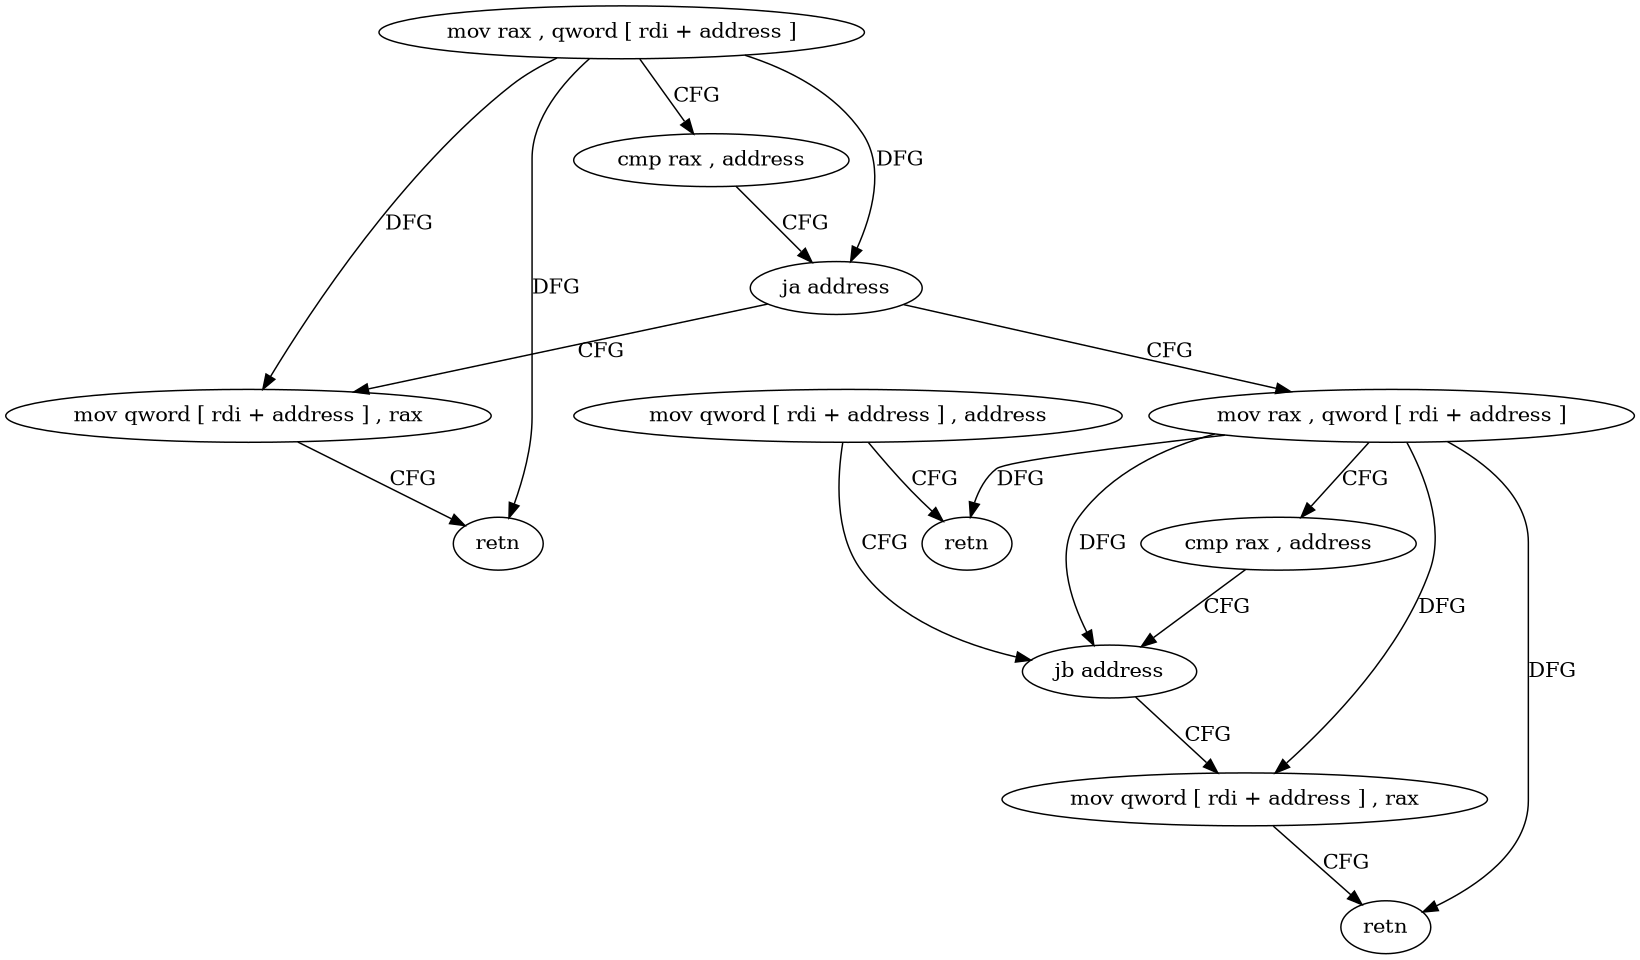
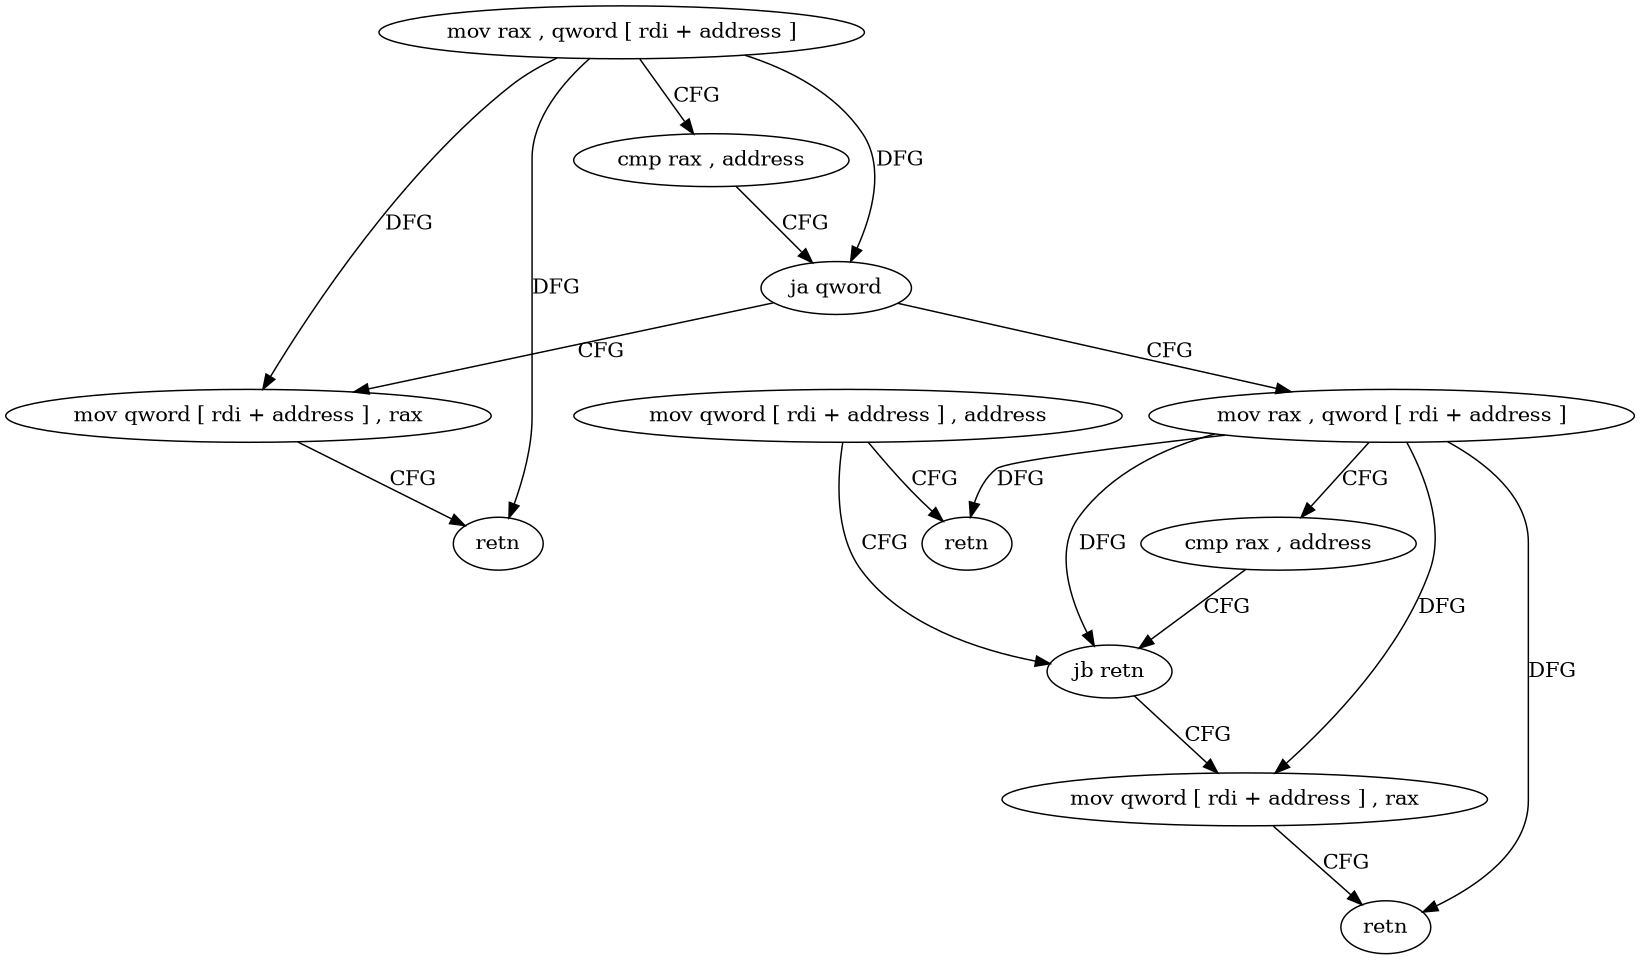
node "ja address": label "ja address" -> "ja qword"
node "jb address": label "jb address" -> "jb retn"
